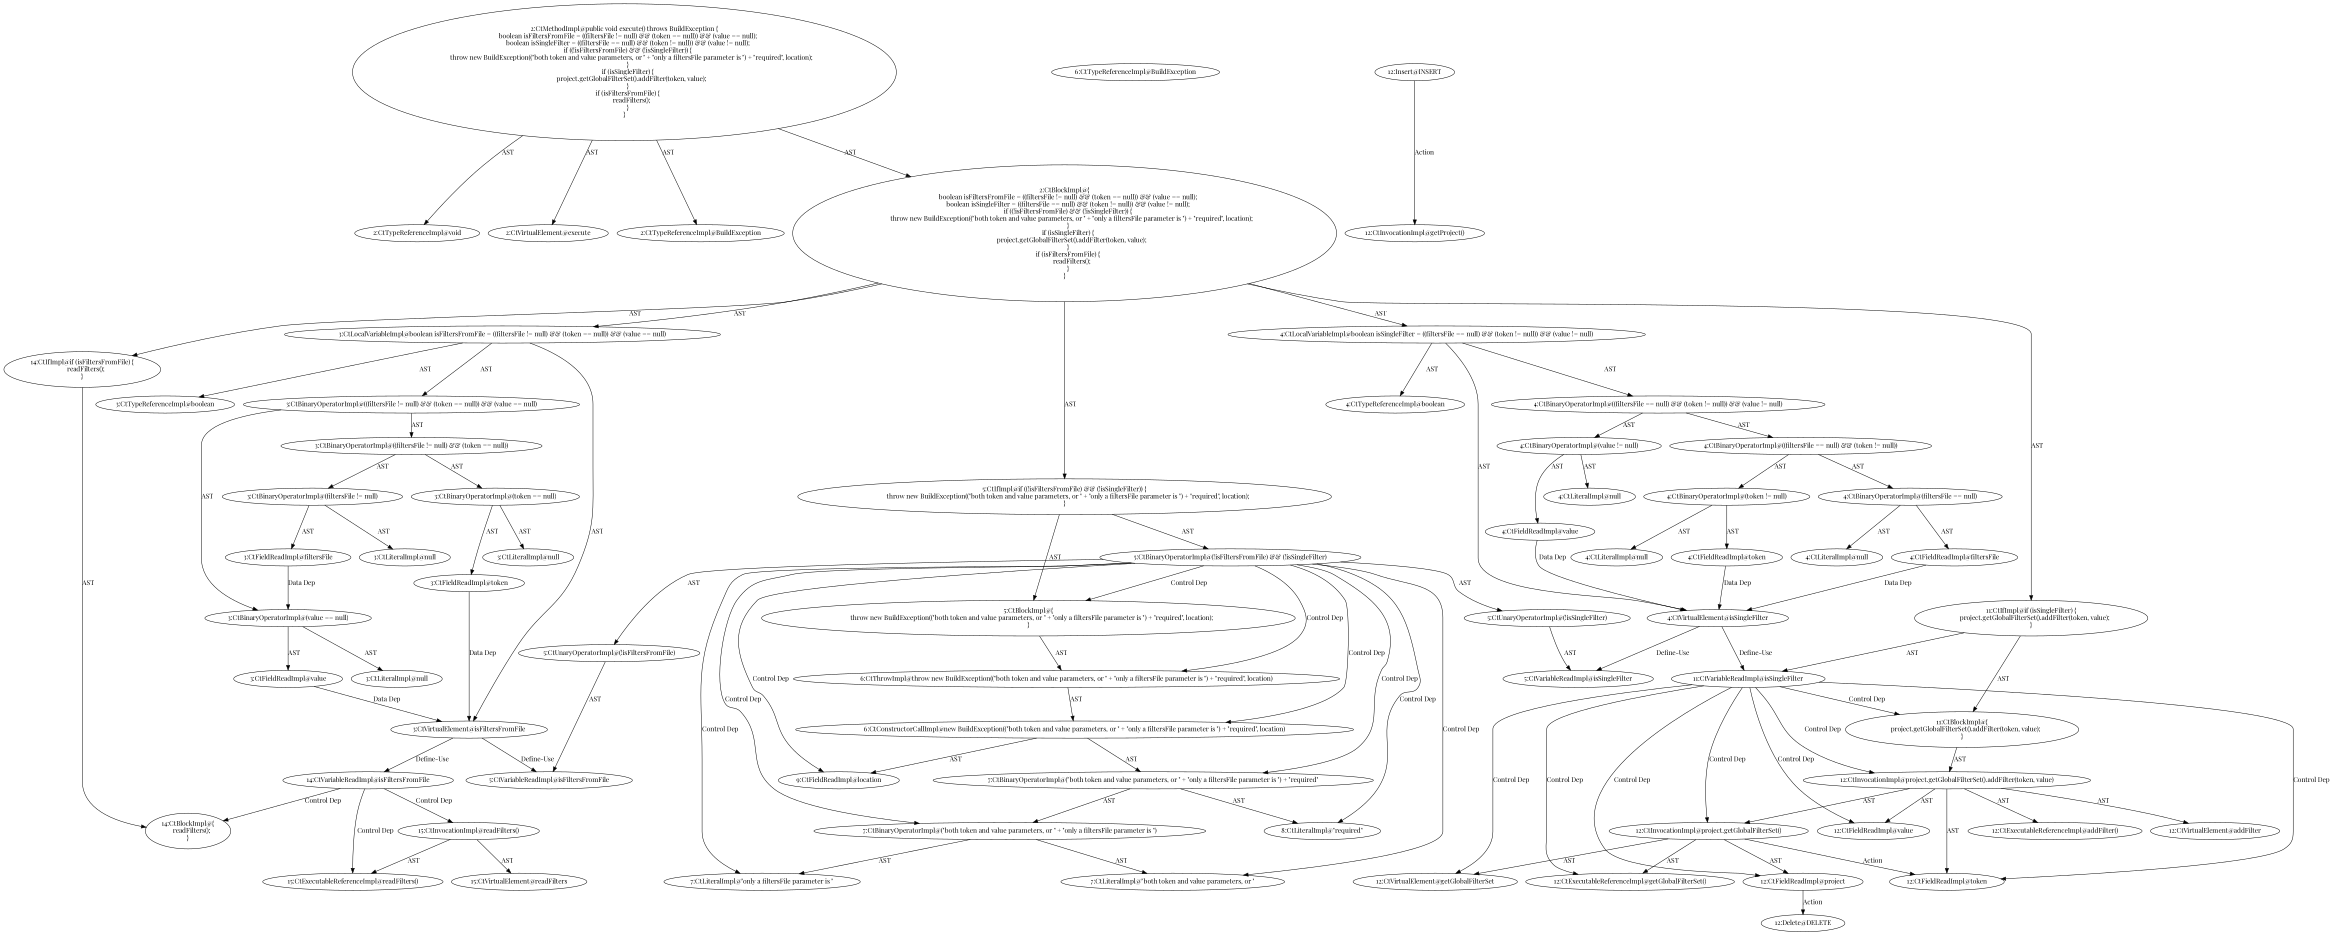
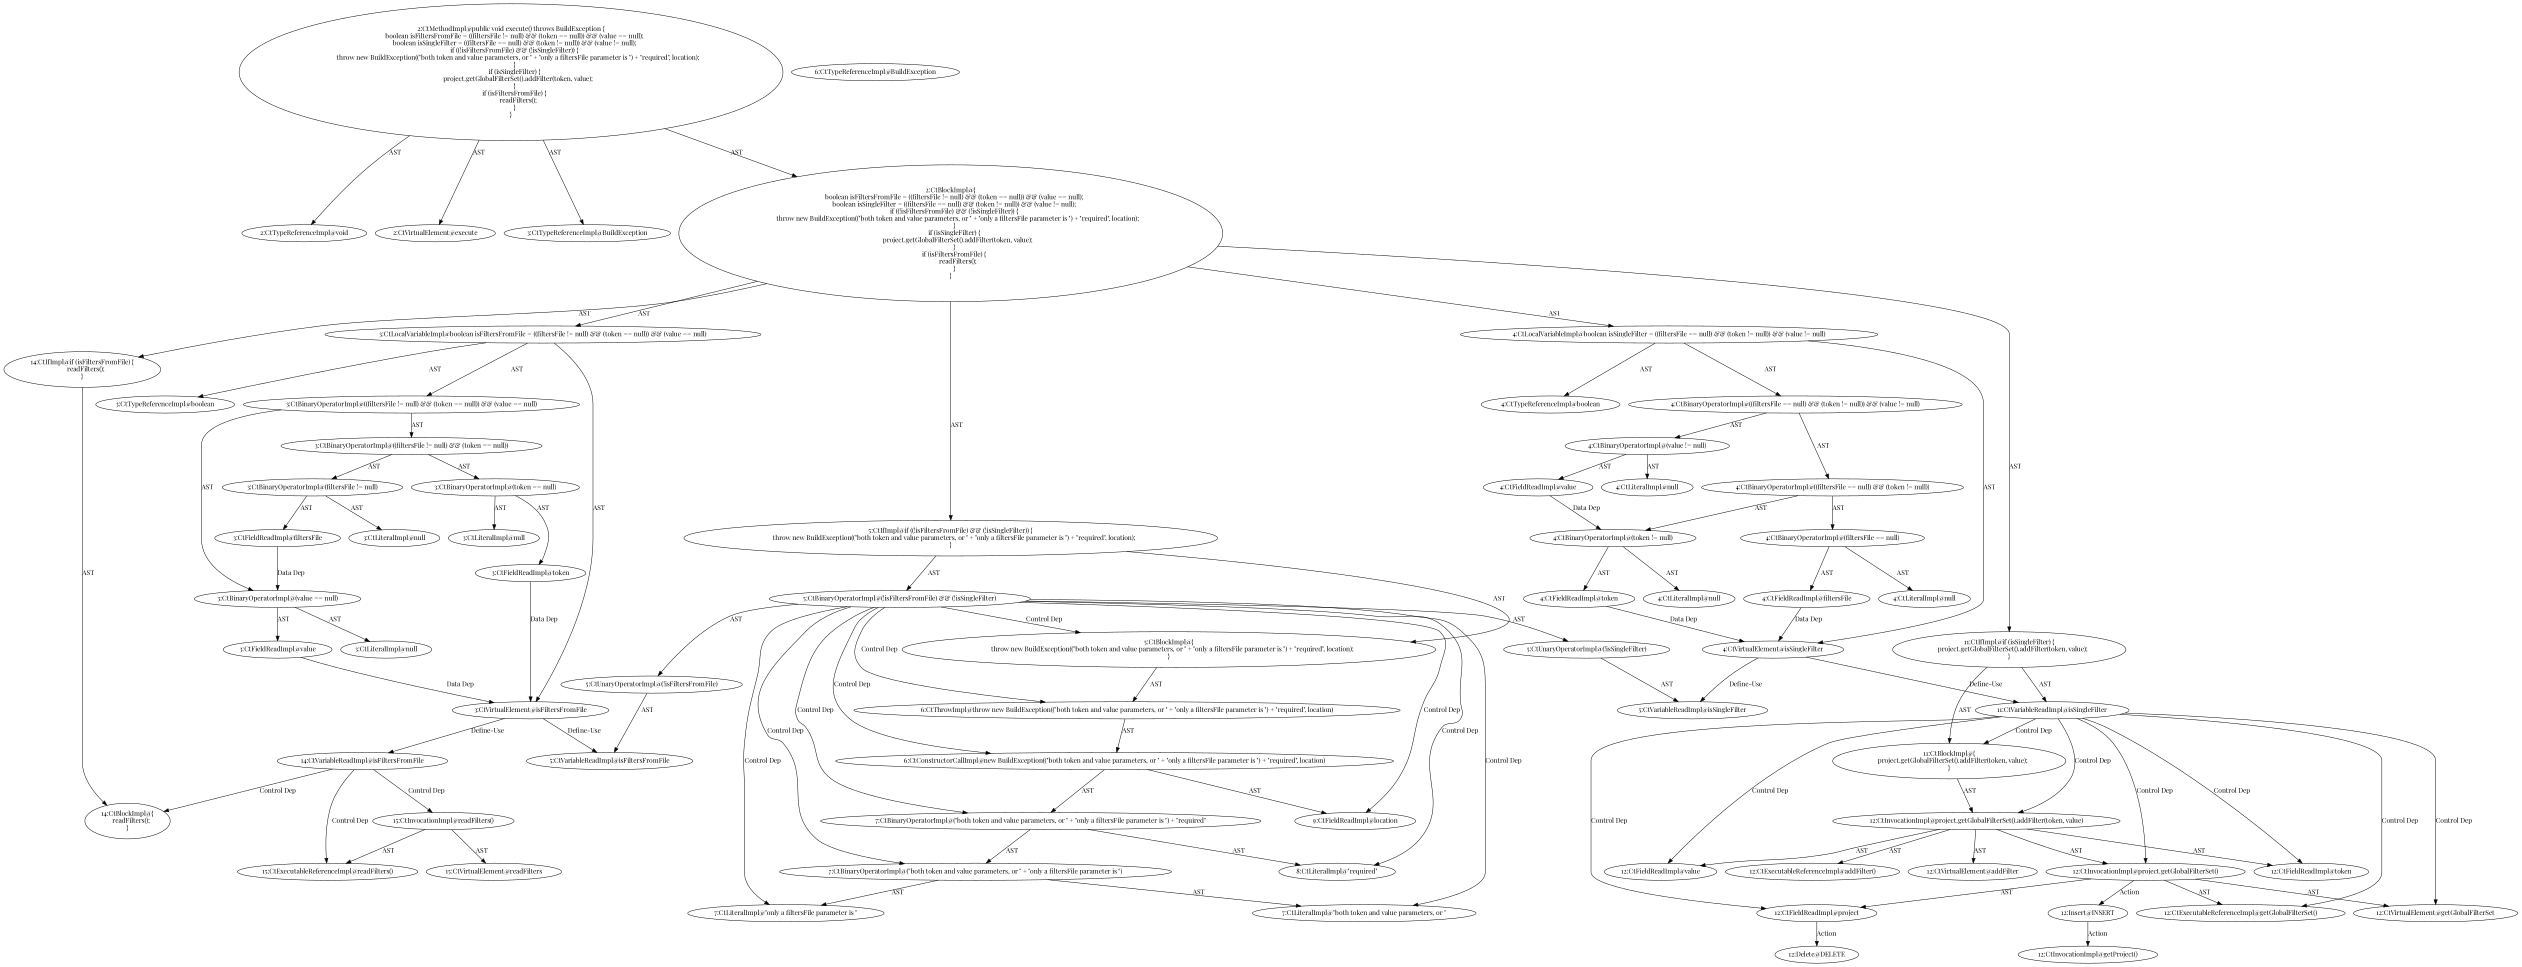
node "2:CtTypeReferenceImpl@BuildException": label "2:CtTypeReferenceImpl@BuildException" -> "3:CtTypeReferenceImpl@BuildException"
edge "4:CtFieldReadImpl@value" -> "4:CtVirtualElement@isSingleFilter": now "4:CtFieldReadImpl@value" -> "4:CtBinaryOperatorImpl@(token != null)"
edge "12:CtInvocationImpl@project.getGlobalFilterSet()" -> "12:CtFieldReadImpl@token": now "12:CtInvocationImpl@project.getGlobalFilterSet()" -> "12:Insert@INSERT"
